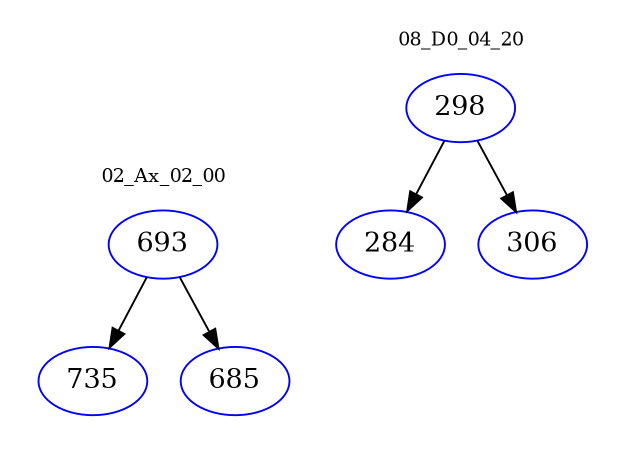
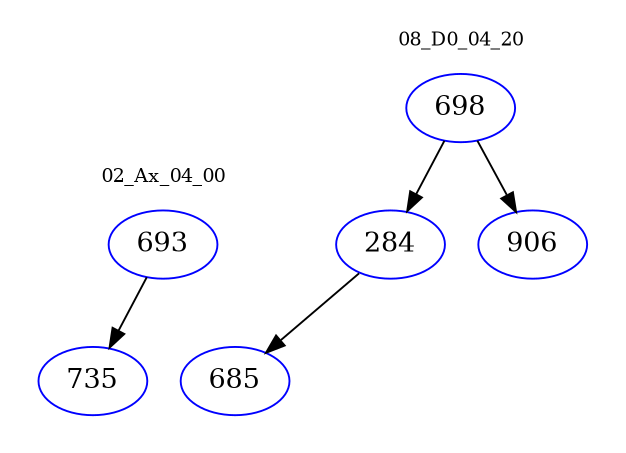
node "298": label "298" -> "698"
cluster "02_Ax_02_00": label "02_Ax_02_00" -> "02_Ax_04_00"
node "306": label "306" -> "906"
edge "693" -> "685": now "284" -> "685"
